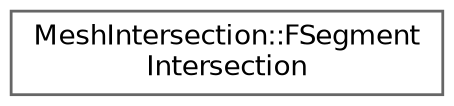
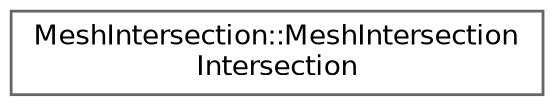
node "MeshIntersection::FSegment Intersection": label "MeshIntersection::FSegment Intersection" -> "MeshIntersection::MeshIntersection Intersection"
